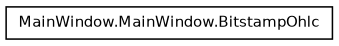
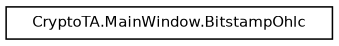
node "MainWindow.MainWindow.BitstampOhlc": label "MainWindow.MainWindow.BitstampOhlc" -> "CryptoTA.MainWindow.BitstampOhlc"
